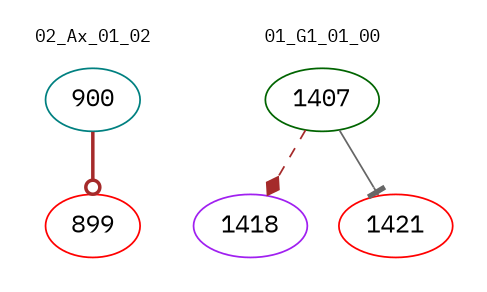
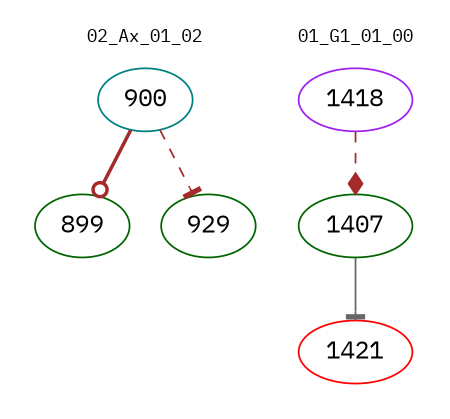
edge "1407" -> "1418": reversed
node "899": color red -> darkgreen
node "929": added
